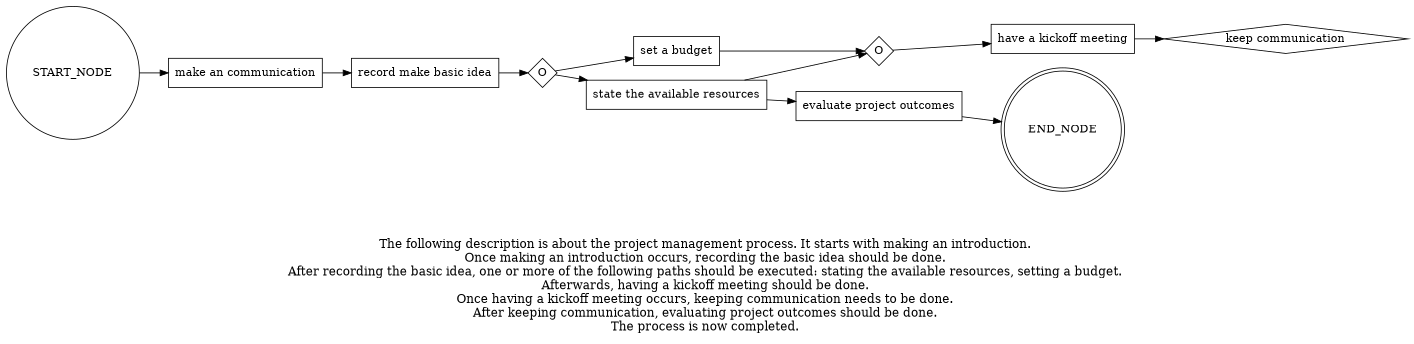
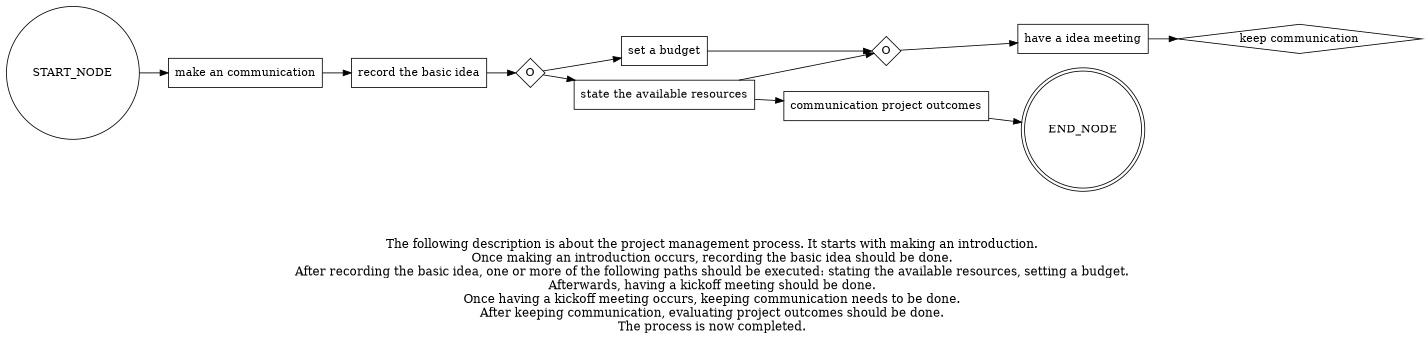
node "have a kickoff meeting": label "have a kickoff meeting" -> "have a idea meeting"
node "record make basic idea": label "record make basic idea" -> "record the basic idea"
node "evaluate project outcomes": label "evaluate project outcomes" -> "communication project outcomes"
